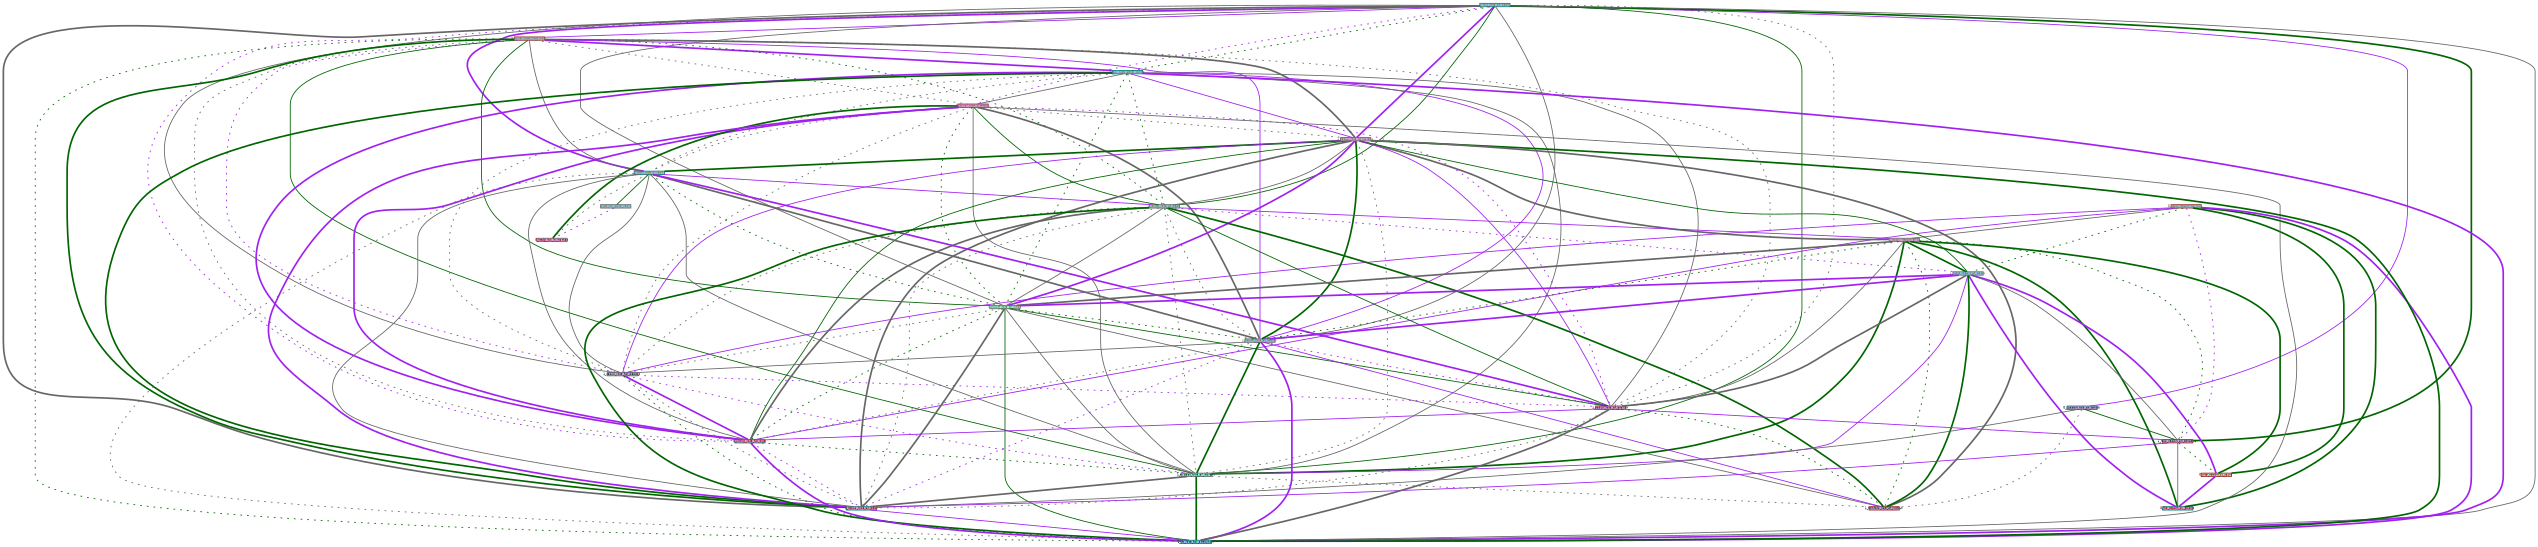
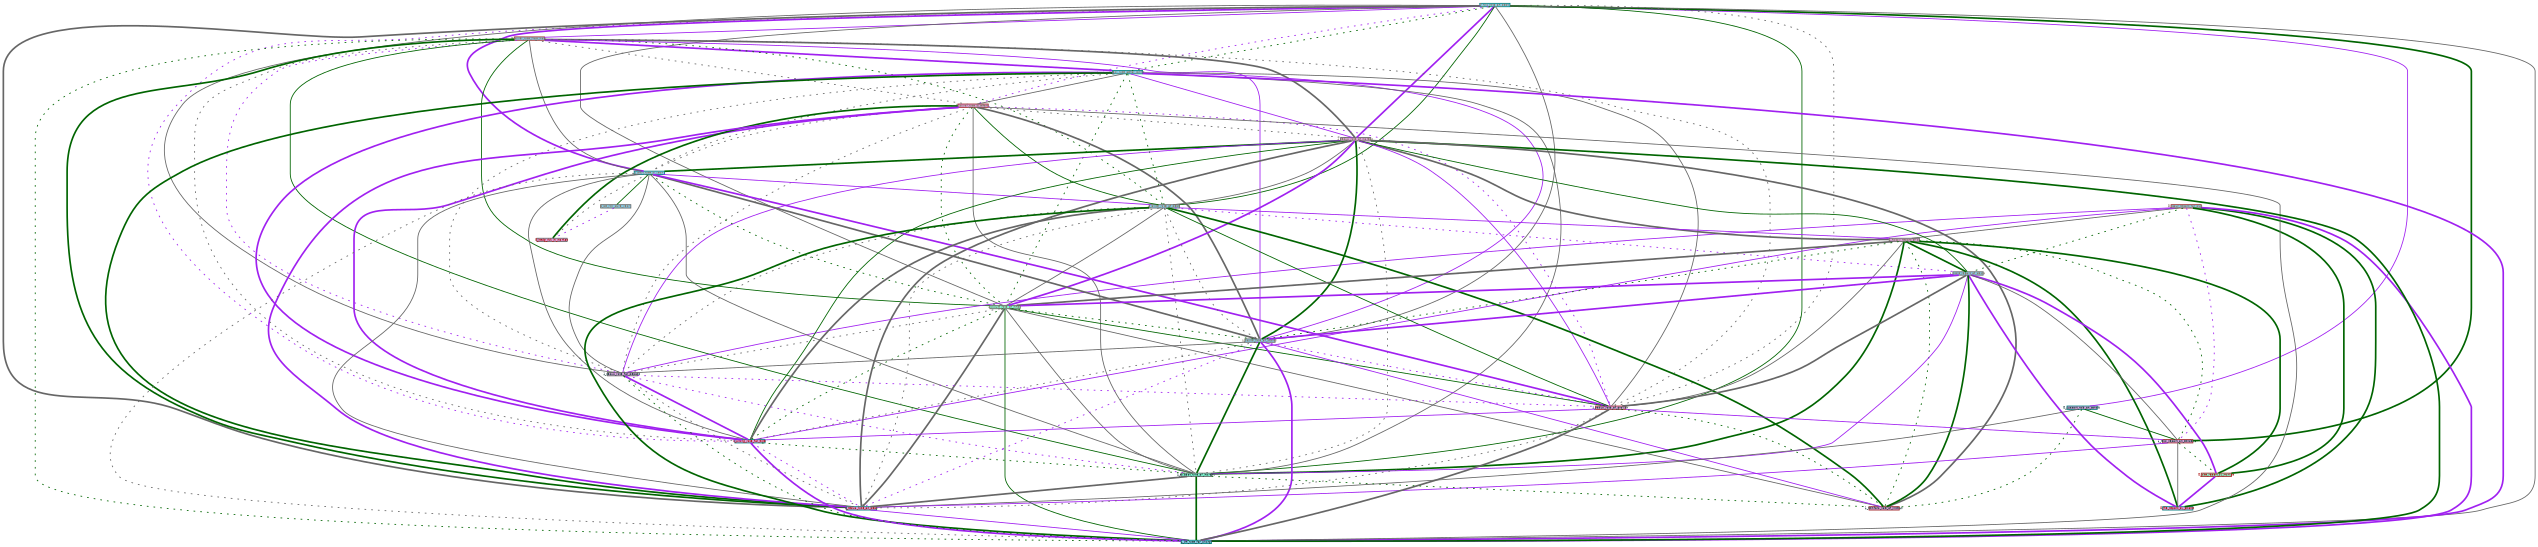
node "0_cite_report_as_sourc": label "0_cite_report_as_sourc" -> "0_cite_report_as_market"
edge "0_support_role_on_condit" -- "1_reinforc_role_of_institut": color gray40 -> darkgreen
edge "1_expect_rate_of_increas" -- "1_reinforc_role_of_institut": color gray40 -> darkgreen
node "1_lift_rate_for_entitynam": label "1_lift_rate_for_entitynam" -> "1_lift_rate_for_charg"
